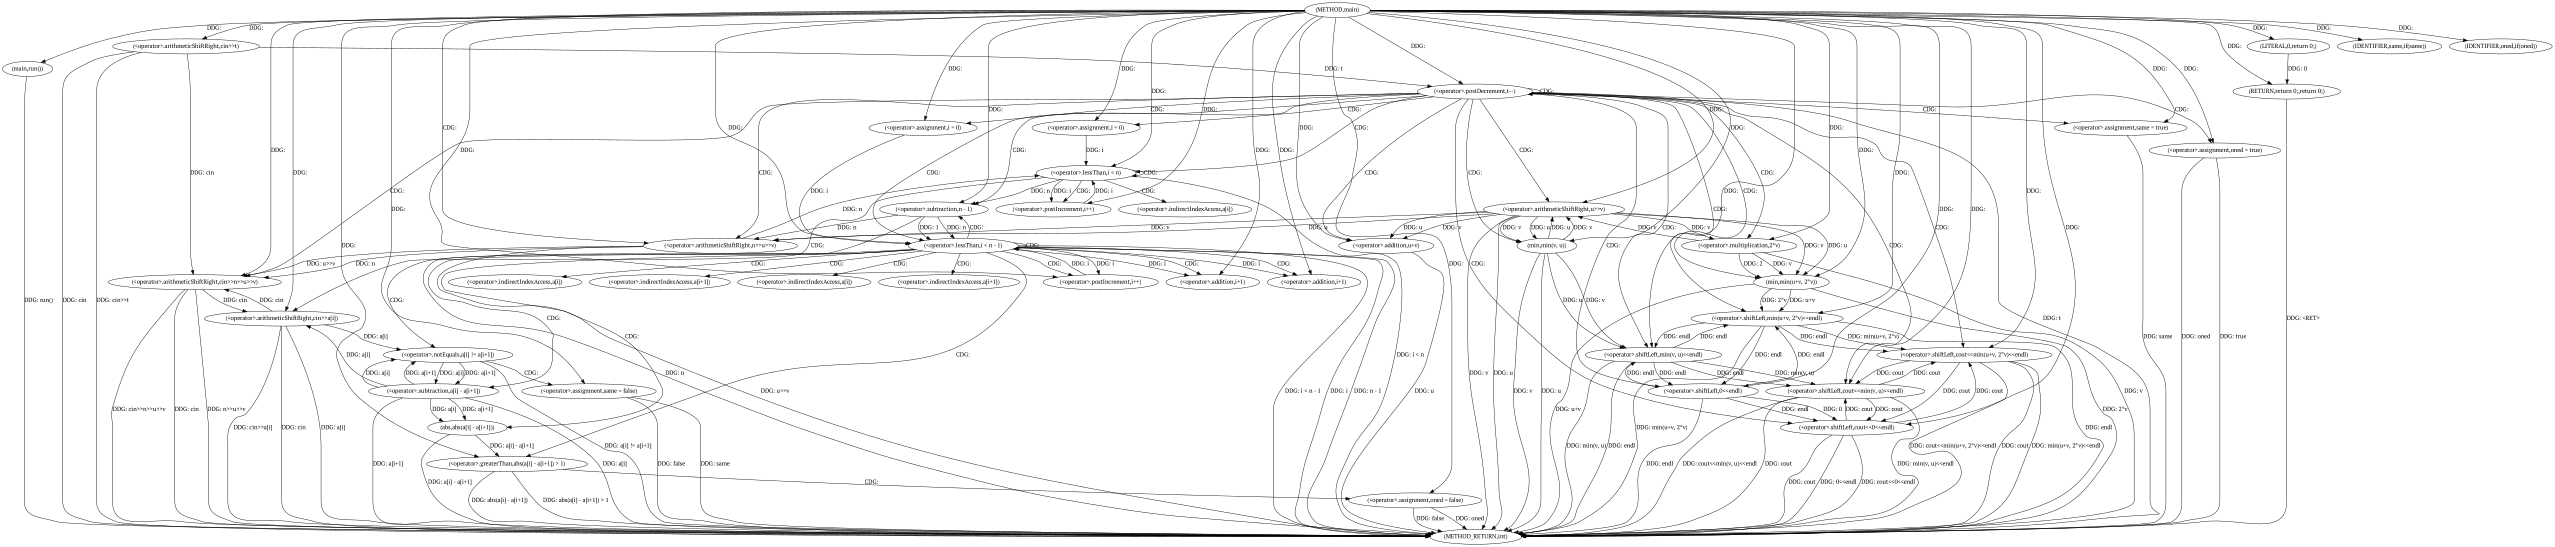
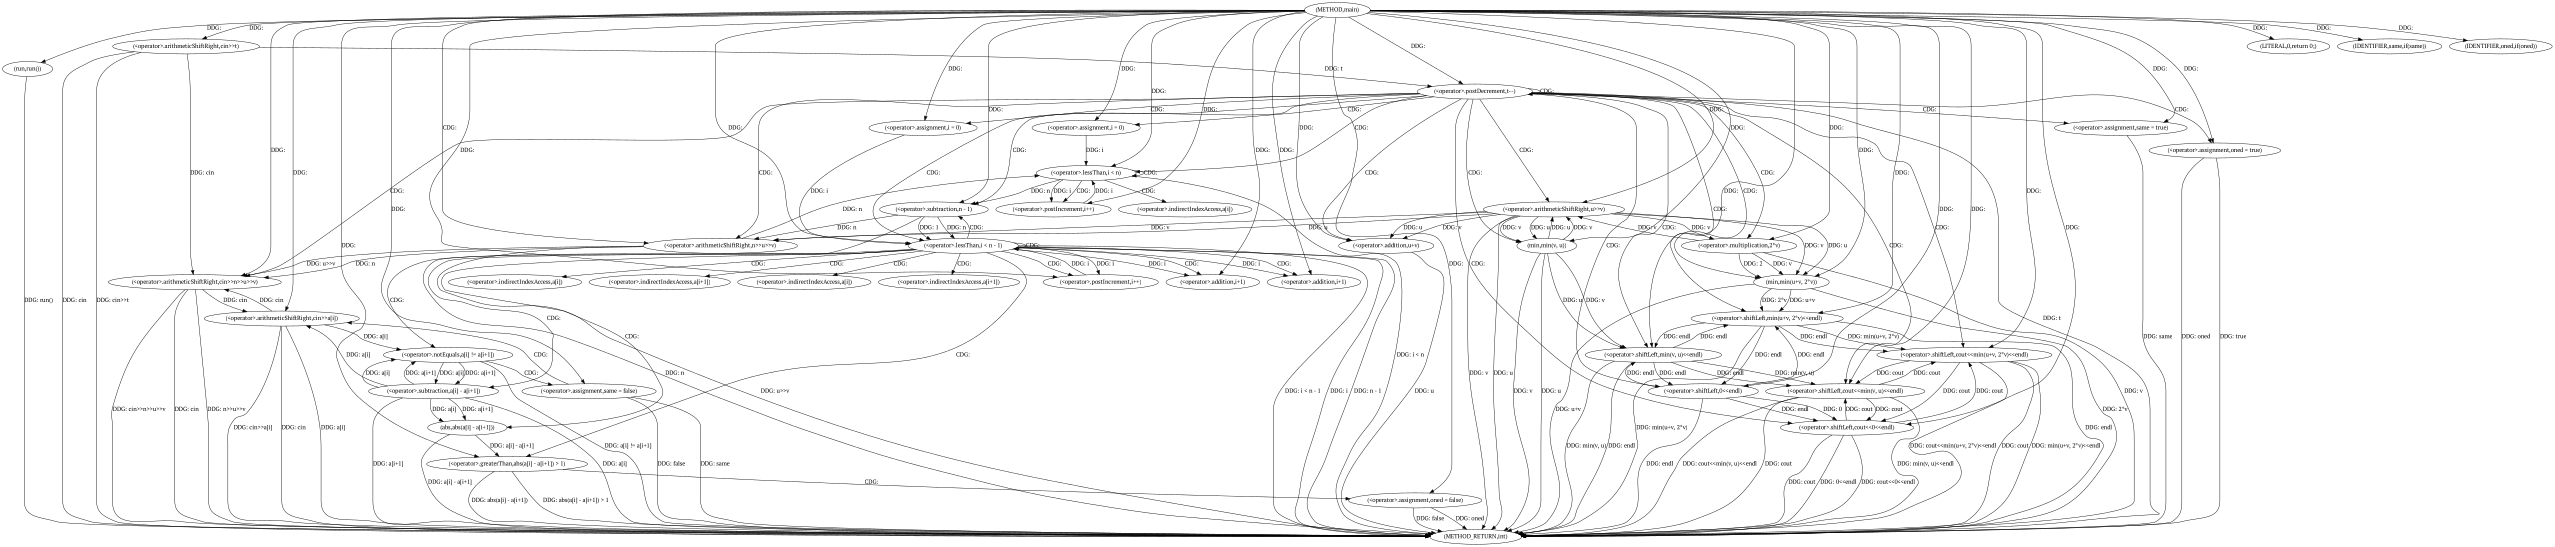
node "(main,run())": label "(main,run())" -> "(run,run())"
node "(RETURN,return 0;,return 0;)": removed
edge "(<operator>.lessThan,i < n)" -> "(<operator>.arithmeticShiftRight,cin>>a[i])": now "(<operator>.assignment,same = false)" -> "(<operator>.arithmeticShiftRight,cin>>a[i])"
